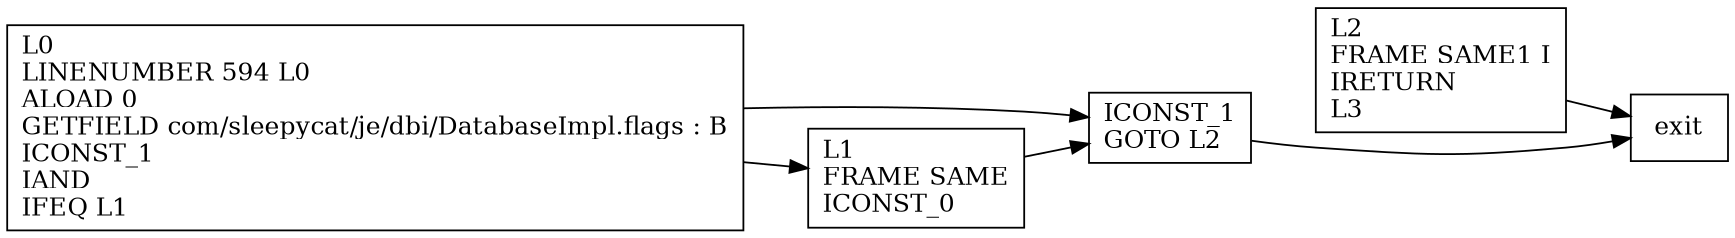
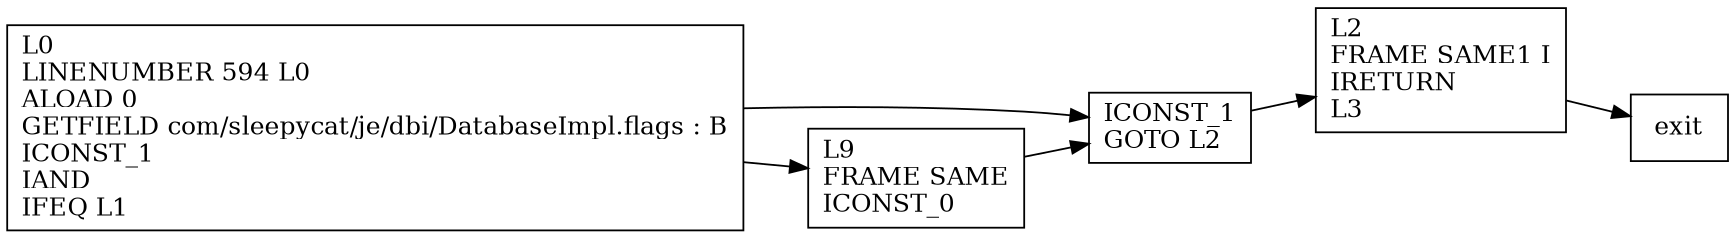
edge "ICONST_1 GOTO L2" -> "exit": now "ICONST_1 GOTO L2" -> "L2 FRAME SAME1 I IRETURN L3"
node "L1 FRAME SAME ICONST_0": label "L1 FRAME SAME ICONST_0" -> "L9 FRAME SAME ICONST_0"
